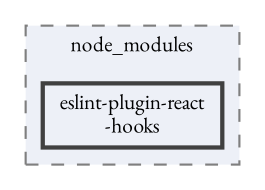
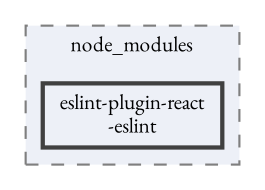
node "eslint-plugin-react -hooks": label "eslint-plugin-react -hooks" -> "eslint-plugin-react -eslint"
